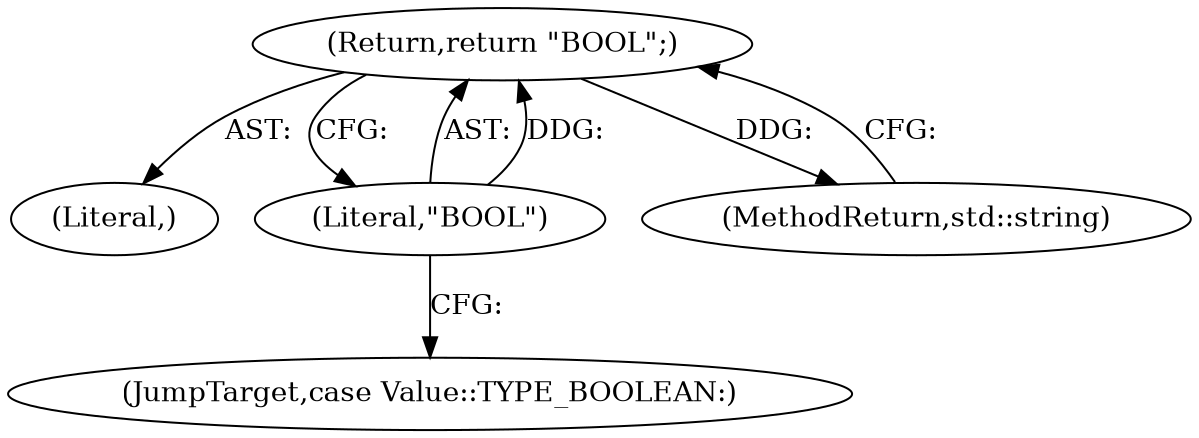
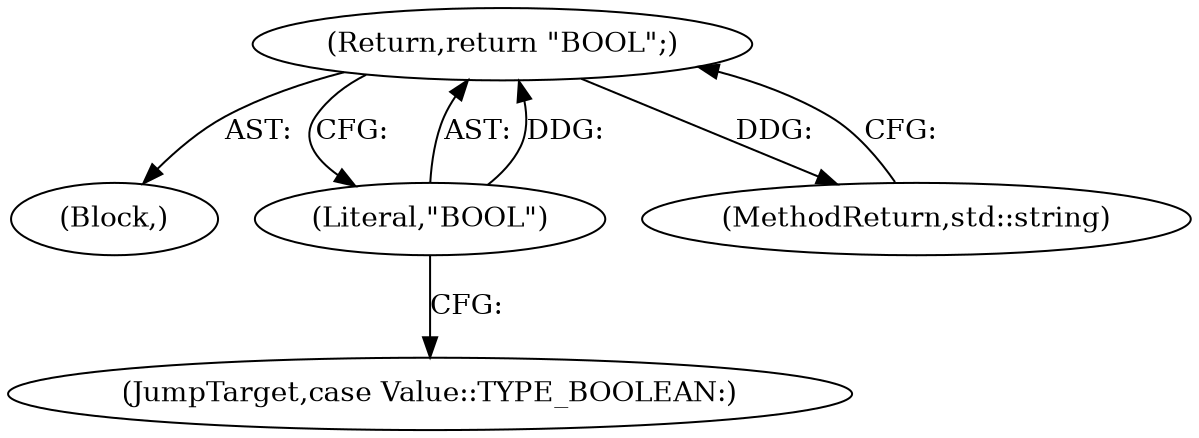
node "(Literal,)": label "(Literal,)" -> "(Block,)"
